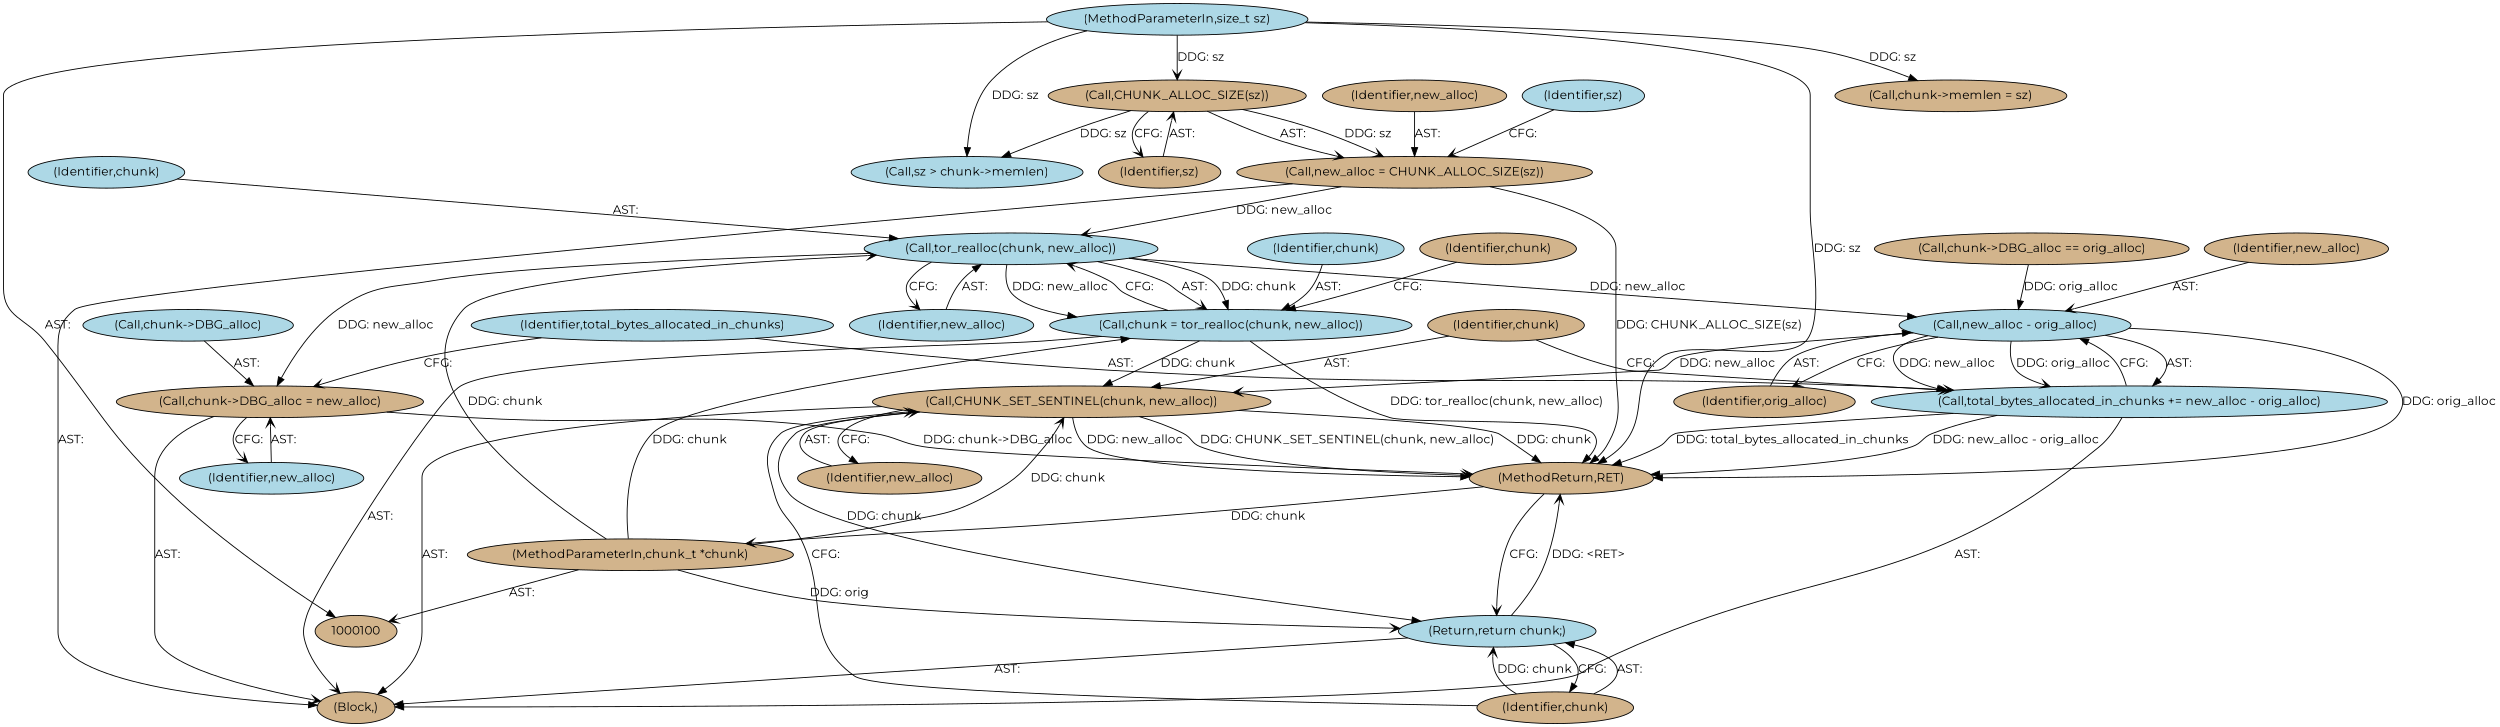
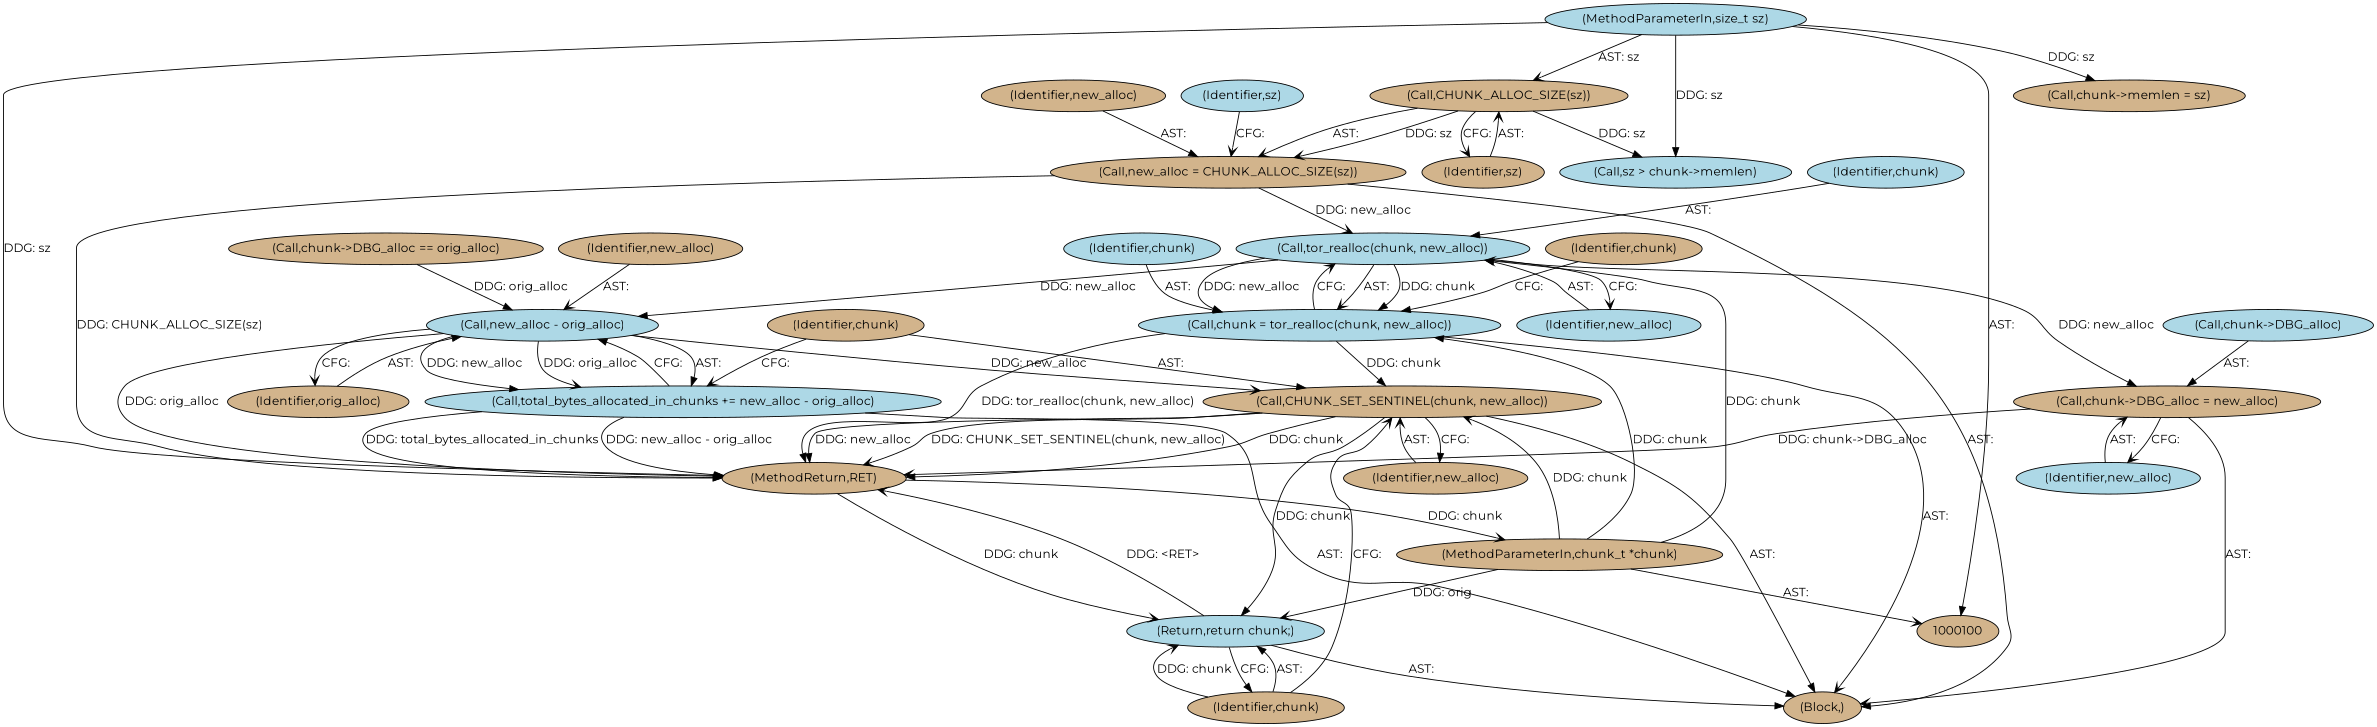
edge "(MethodParameterIn,size_t sz)" -> "(Call,CHUNK_ALLOC_SIZE(sz))": label "DDG: sz" -> "AST: sz"
node "(Identifier,total_bytes_allocated_in_chunks)": removed
edge "(MethodReturn,RET)" -> "(Return,return chunk;)": label "CFG: " -> "DDG: chunk"
